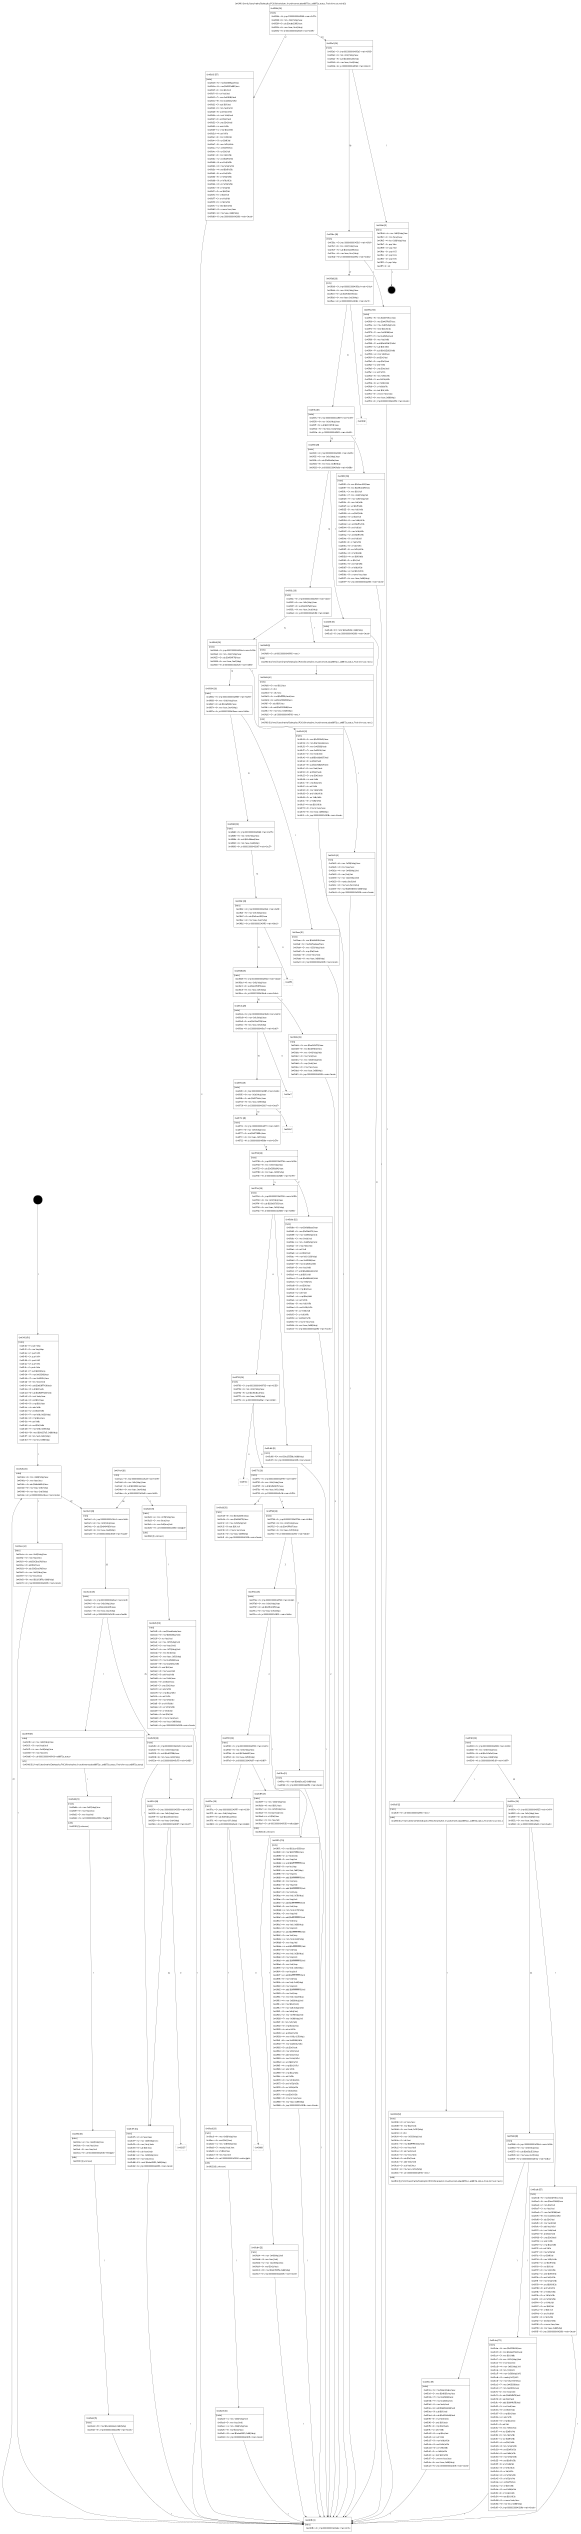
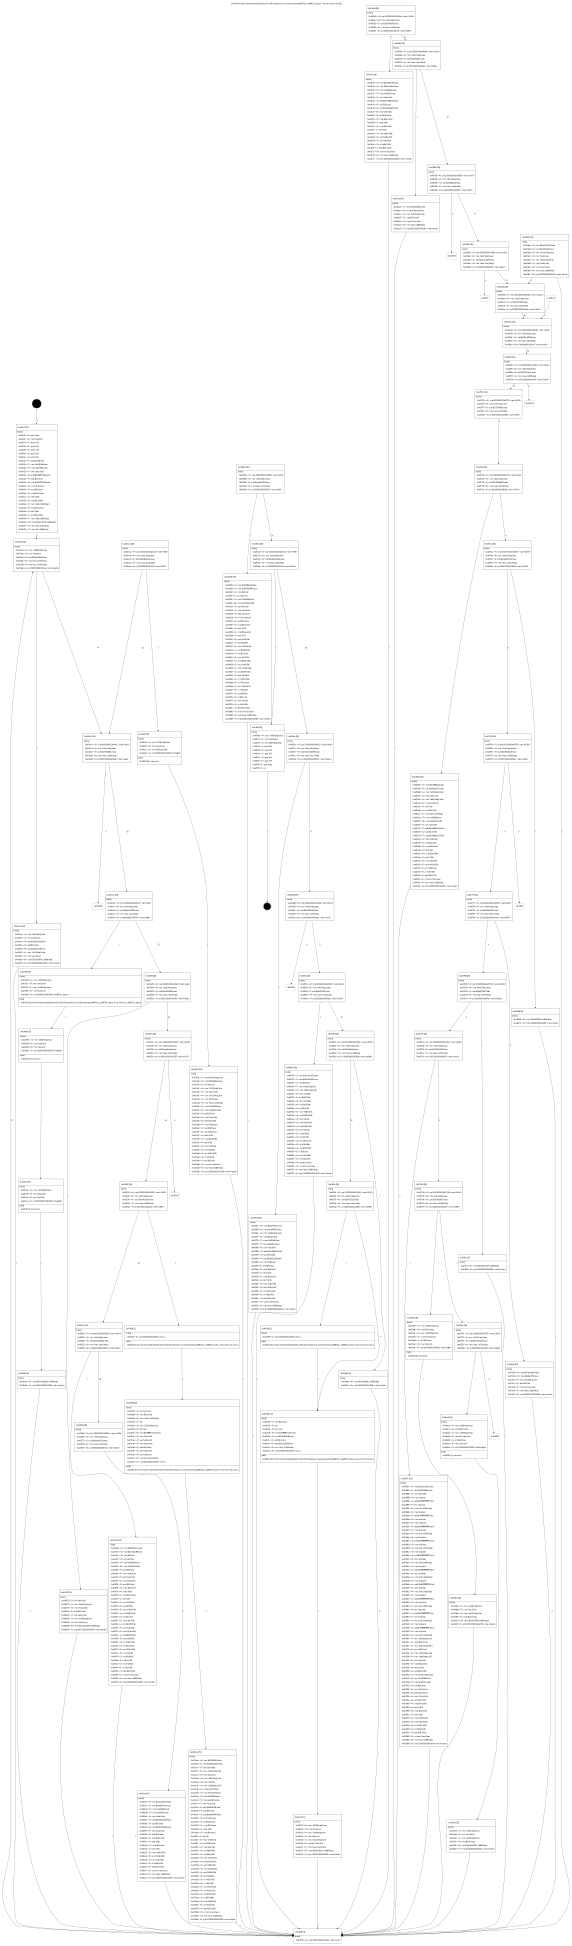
node "0x402067": added
edge "0x40162c [28]" -> "0x401648 [28]": now "0x40162c [28]" -> "0x401dfd [40]"
node "0x401eb8": added
edge "0x4016b8 [28]" -> "0x401dd4 [36]": reversed
edge "0x4016d4 [28]" -> "0x401ec7": reversed
edge "0x401c08 [30]" -> "0x4020fb [5]": added, label "2"
edge "0x401514 [28]" -> "0x401d75 [34]": now "0x401514 [28]" -> "0x401530 [28]"
edge "0x401568 [28]" -> "0x401cba [172]": now "0x401c86 [52]" -> "0x401cba [172]"
